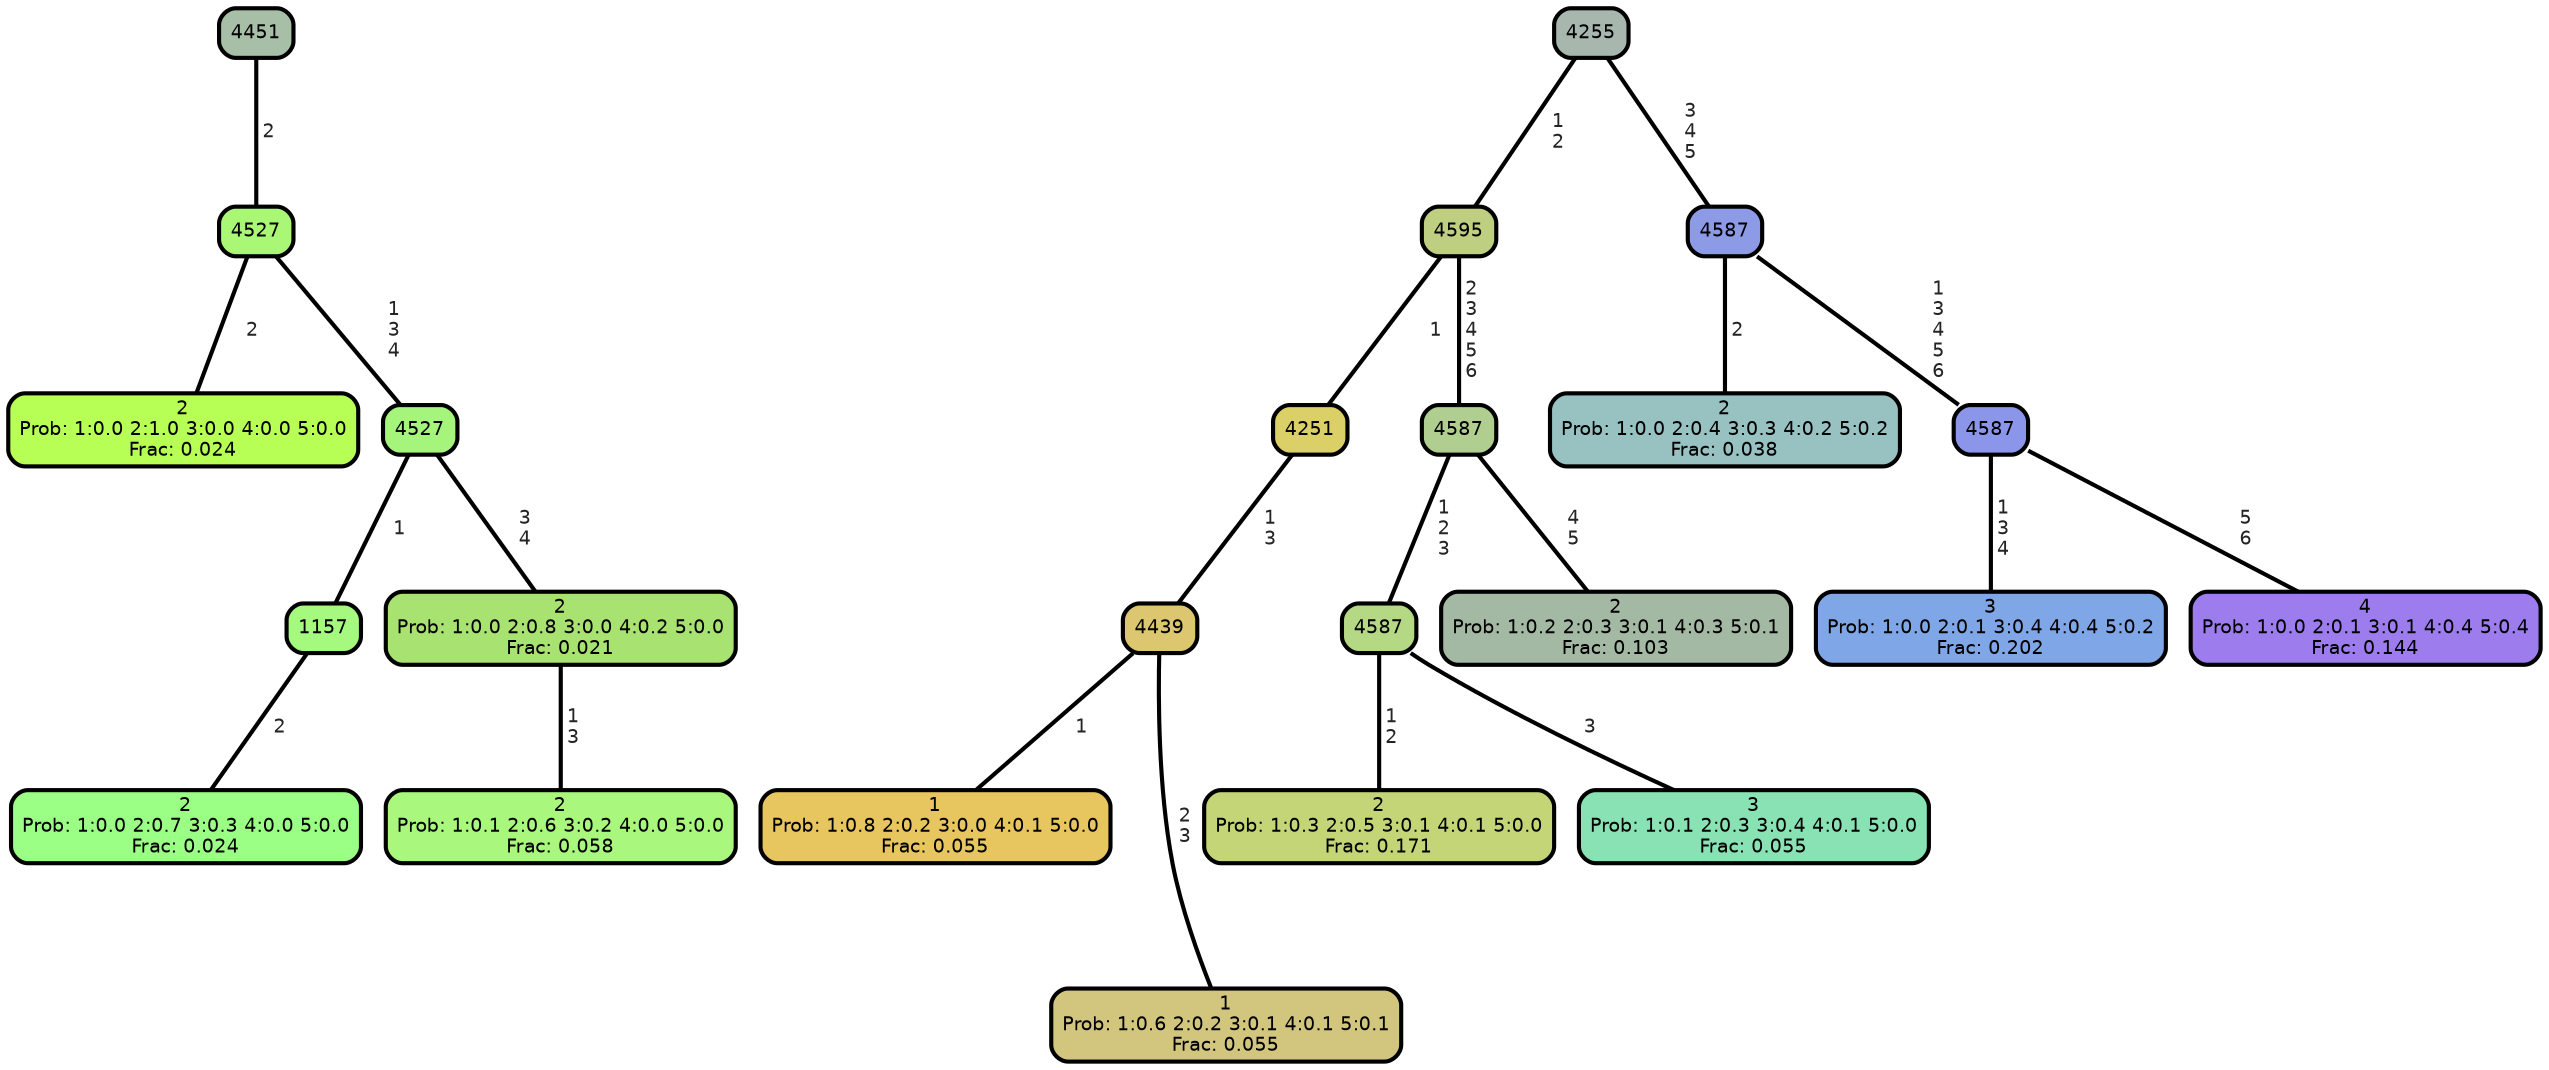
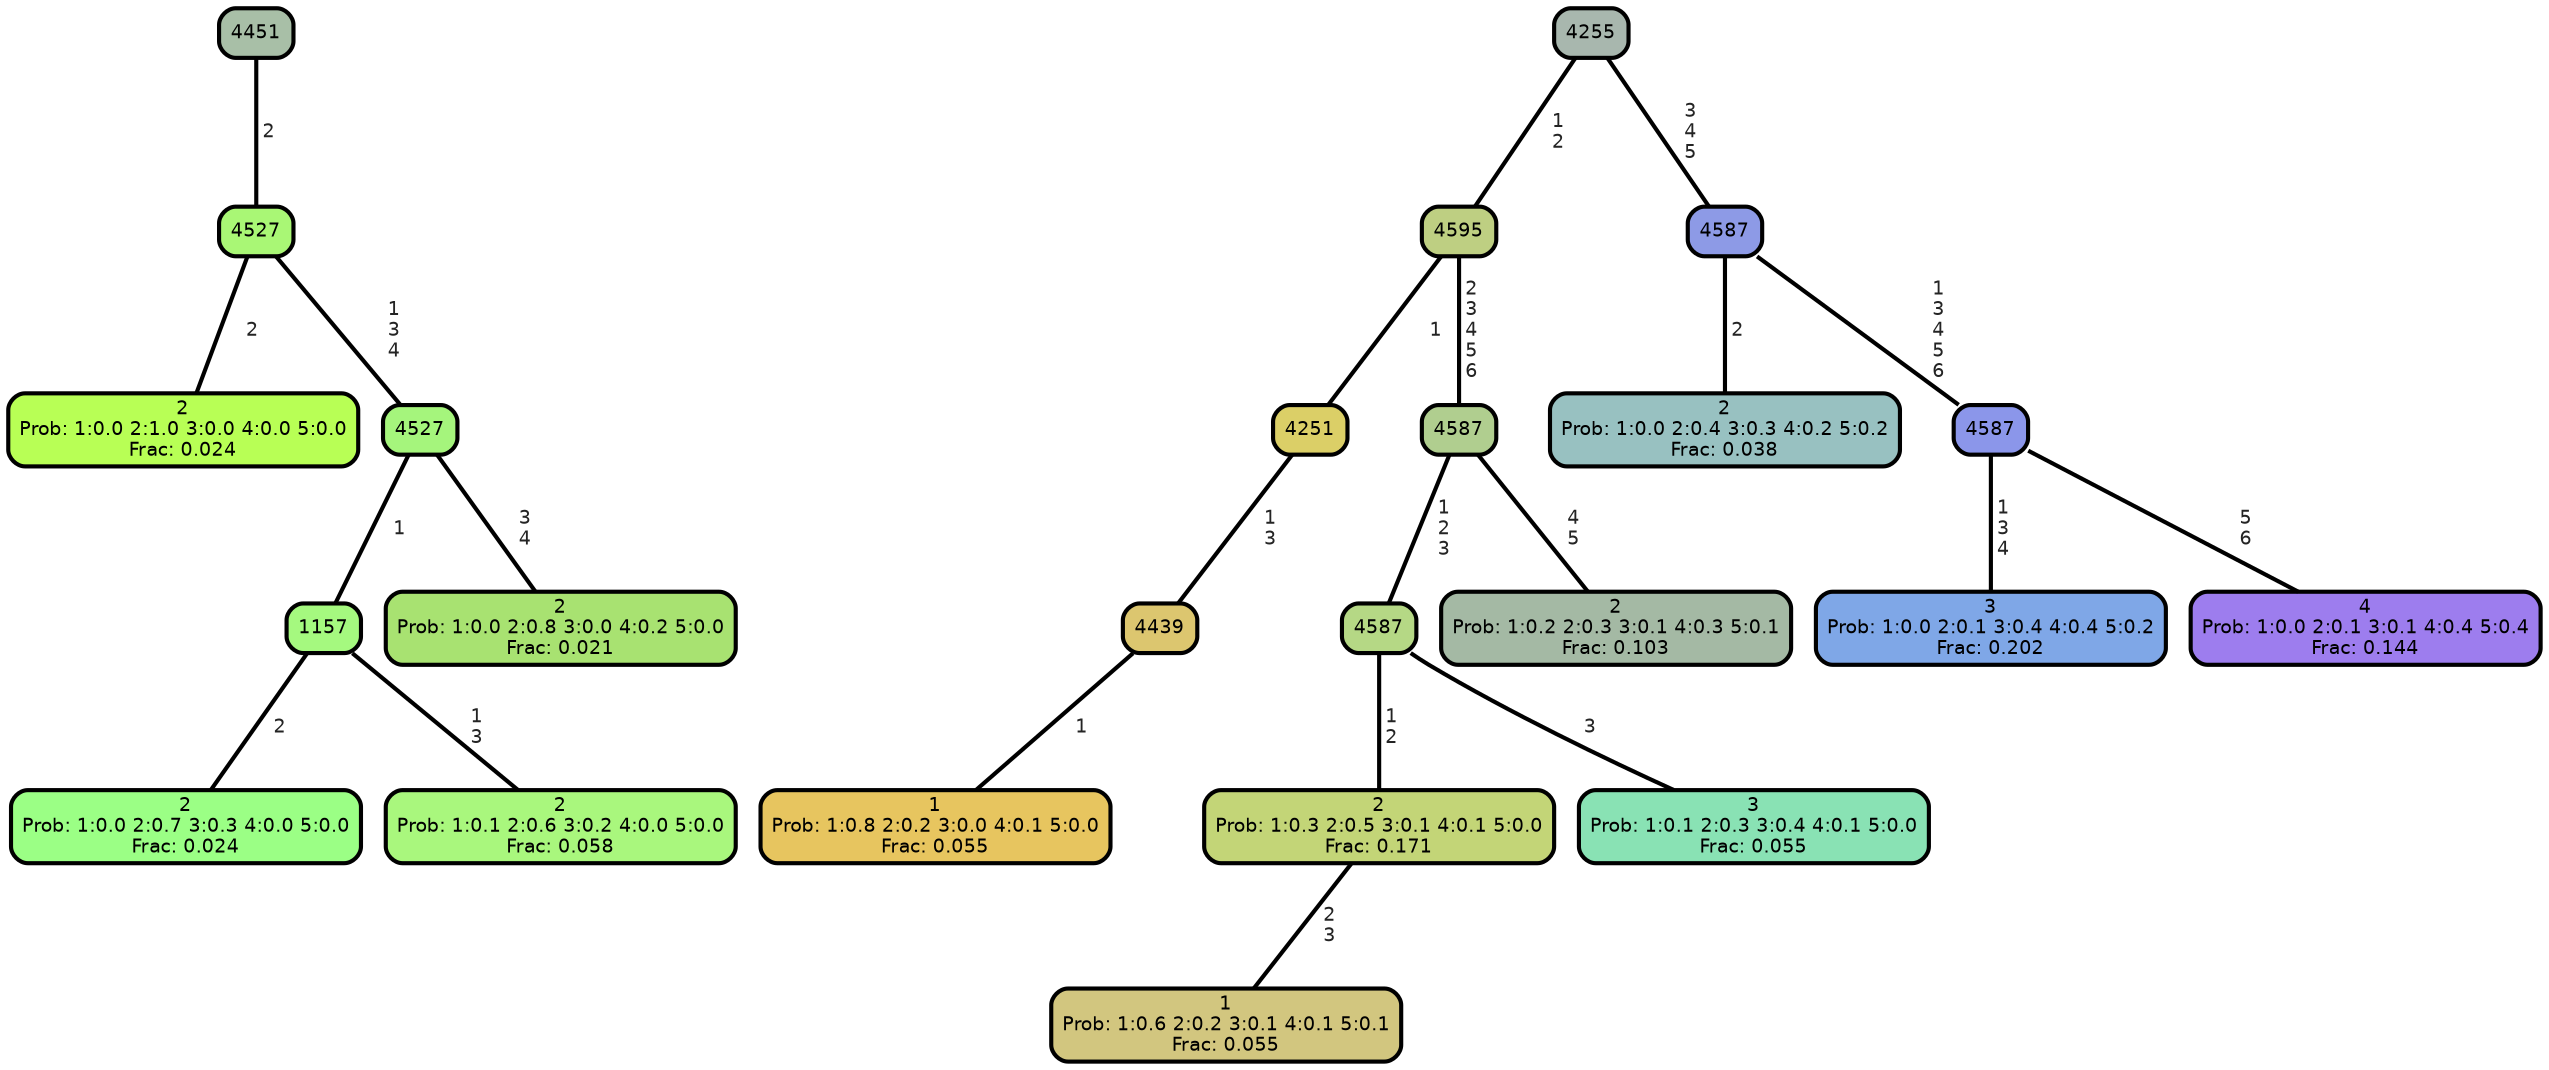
edge "2 Prob: 1:0.0 2:0.8 3:0.0 4:0.2 5:0.0 Frac: 0.021" -- "2 Prob: 1:0.1 2:0.6 3:0.2 4:0.0 5:0.0 Frac: 0.058": now "1157" -- "2 Prob: 1:0.1 2:0.6 3:0.2 4:0.0 5:0.0 Frac: 0.058"
edge "4439" -- "1 Prob: 1:0.6 2:0.2 3:0.1 4:0.1 5:0.1 Frac: 0.055": now "2 Prob: 1:0.3 2:0.5 3:0.1 4:0.1 5:0.0 Frac: 0.171" -- "1 Prob: 1:0.6 2:0.2 3:0.1 4:0.1 5:0.1 Frac: 0.055"
